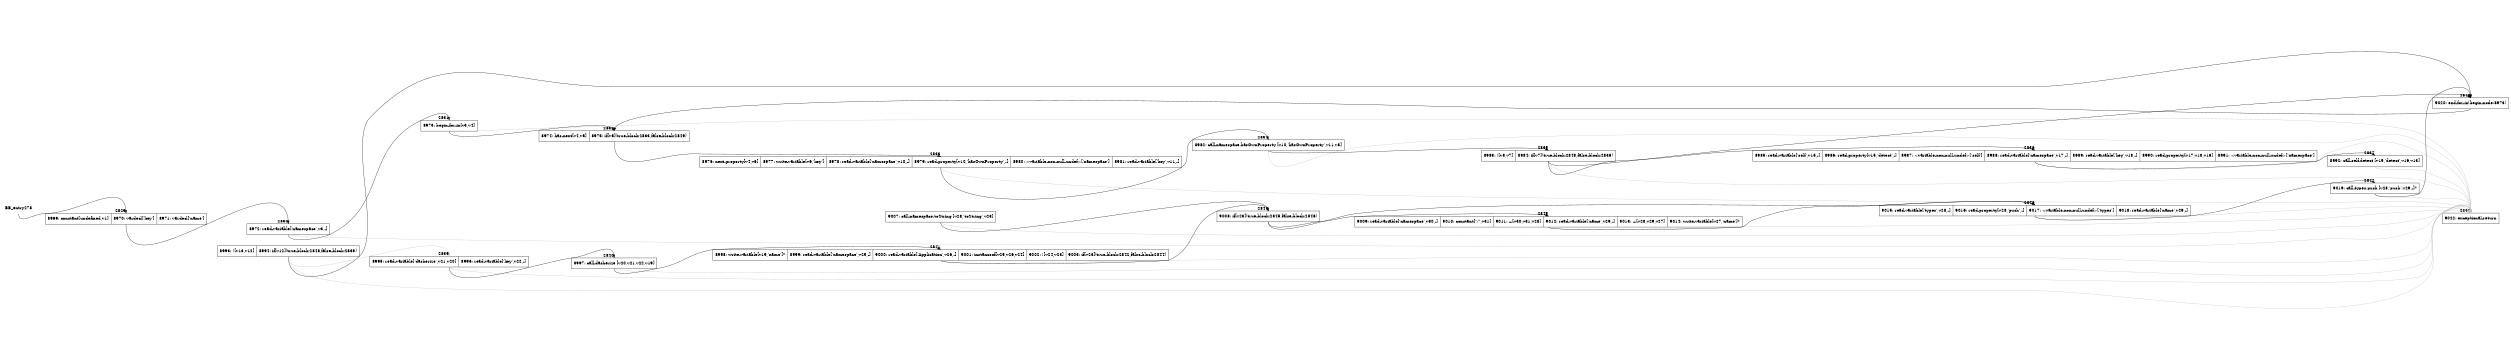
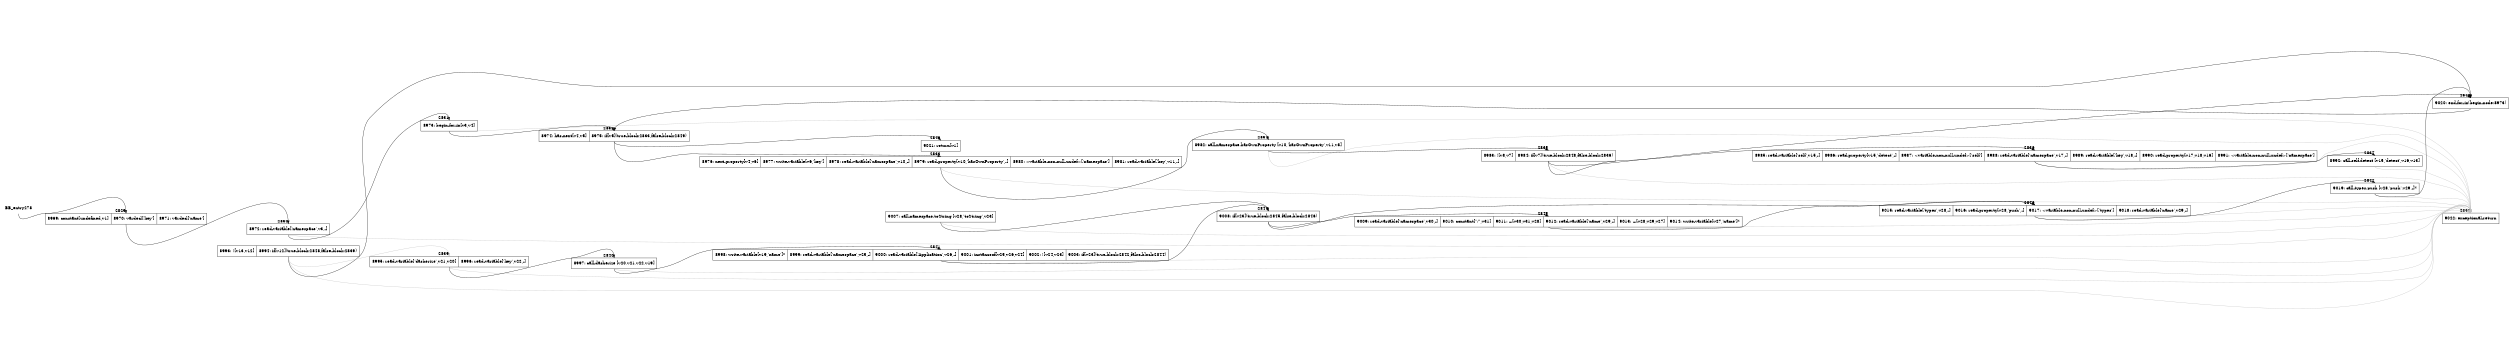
node "9021: return[v1]": added
